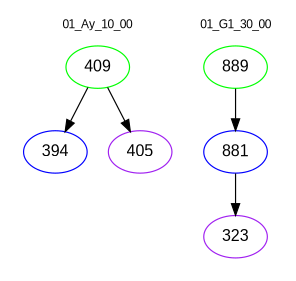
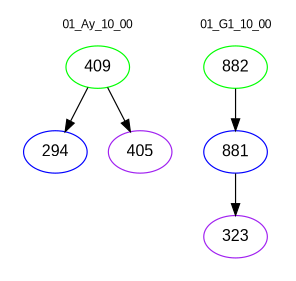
cluster "01_G1_30_00": label "01_G1_30_00" -> "01_G1_10_00"
node "889": label "889" -> "882"
node "394": label "394" -> "294"
